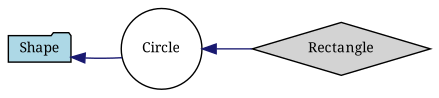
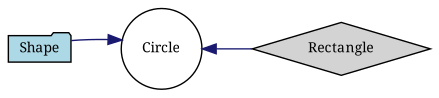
edge "Circle" -> "Shape": reversed
